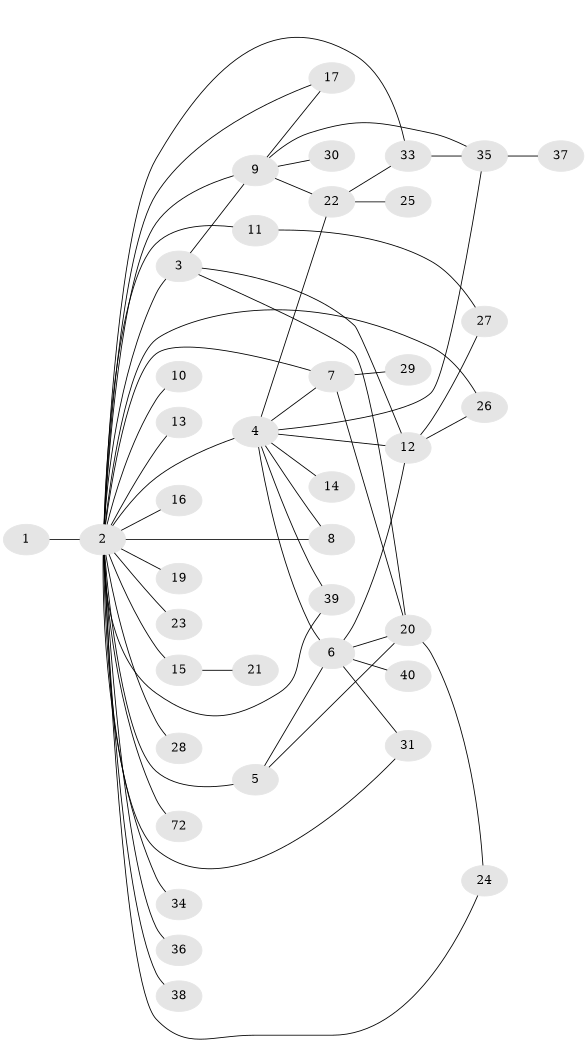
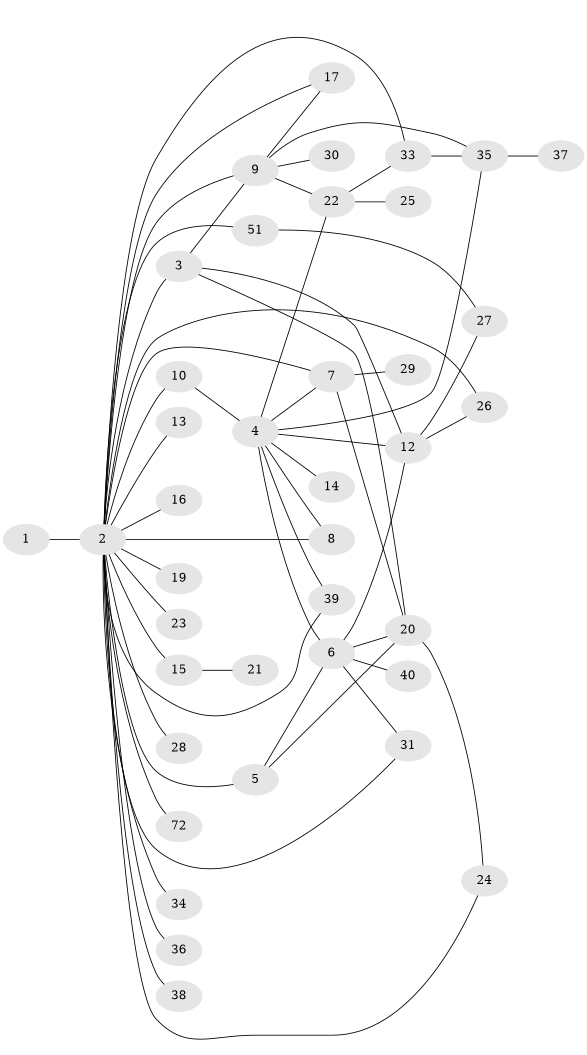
node "11": label "11" -> "51"
edge "4" -- "2": now "4" -- "10"
